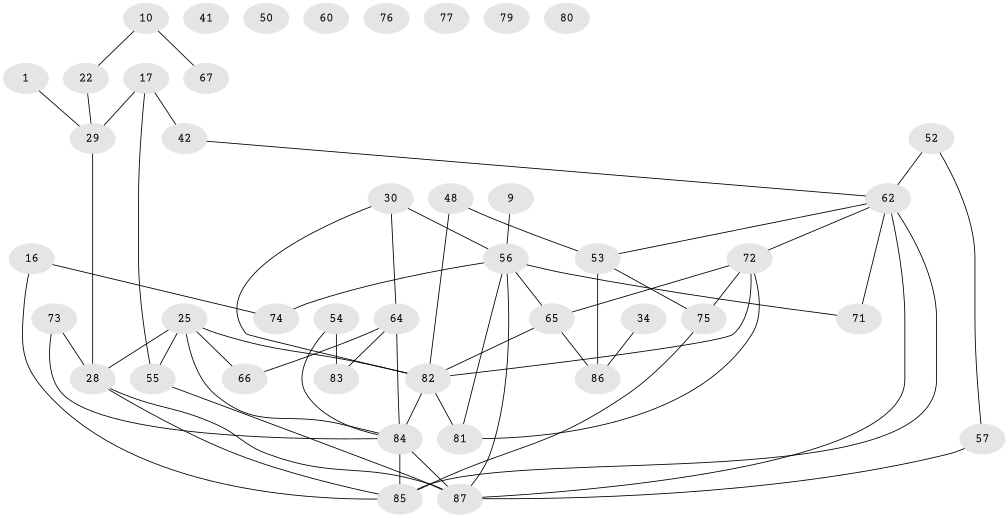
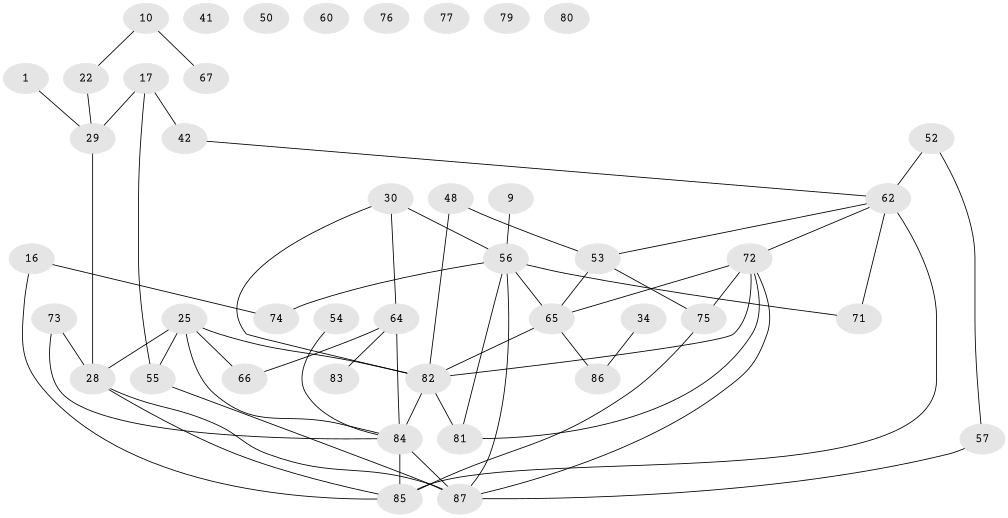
edge "53" -- "86": now "53" -- "65"
edge "54" -- "83": removed
edge "62" -- "87": now "72" -- "87"
